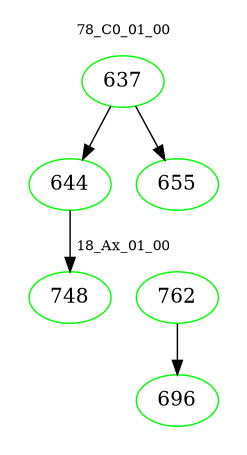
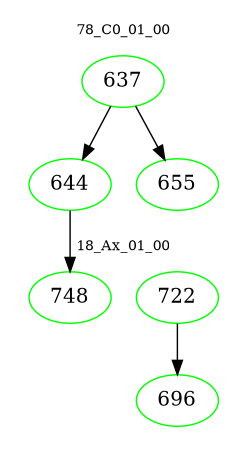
node "762": label "762" -> "722"
